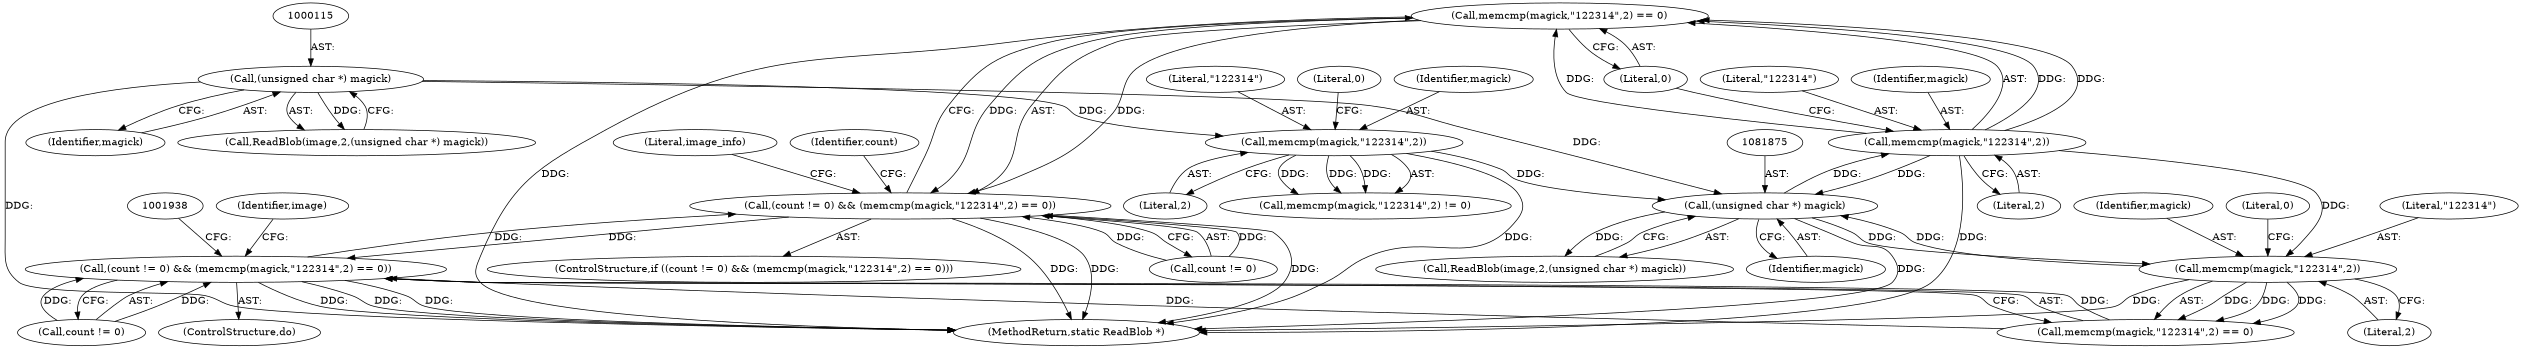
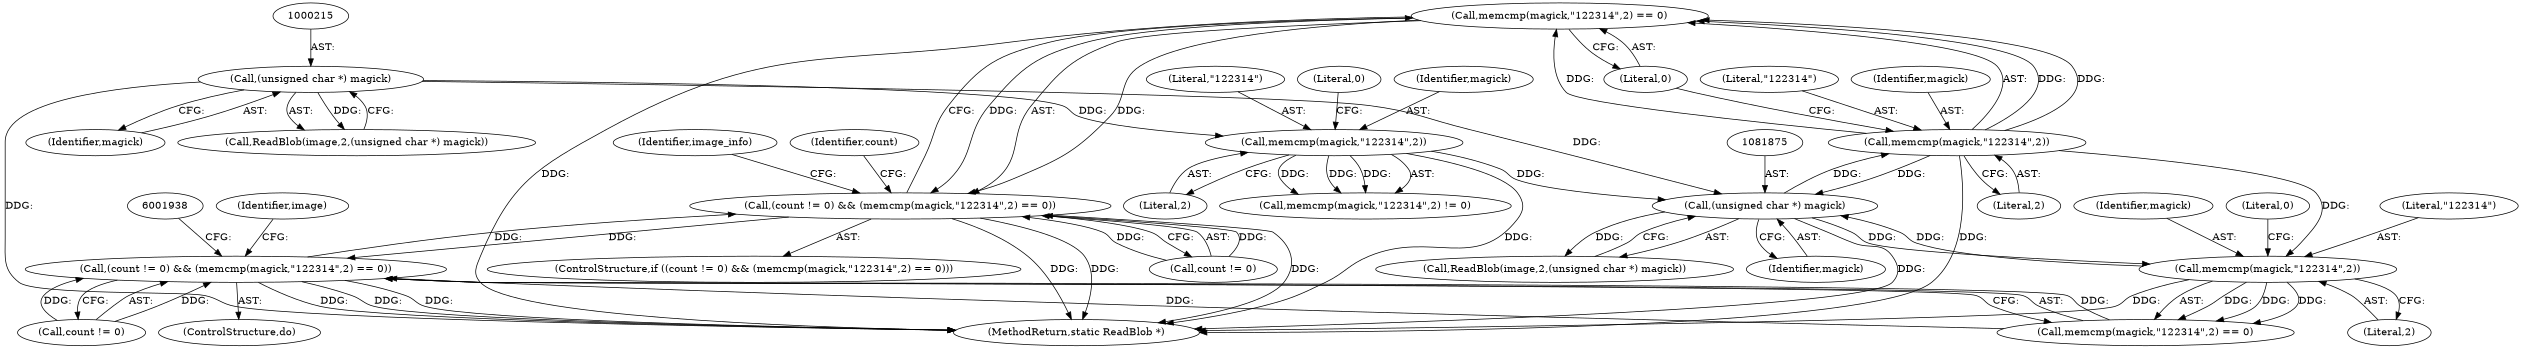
node "1000115": label "1000115" -> "1000215"
node "(Literal,image_info)": label "(Literal,image_info)" -> "(Identifier,image_info)"
node "1001938": label "1001938" -> "6001938"
